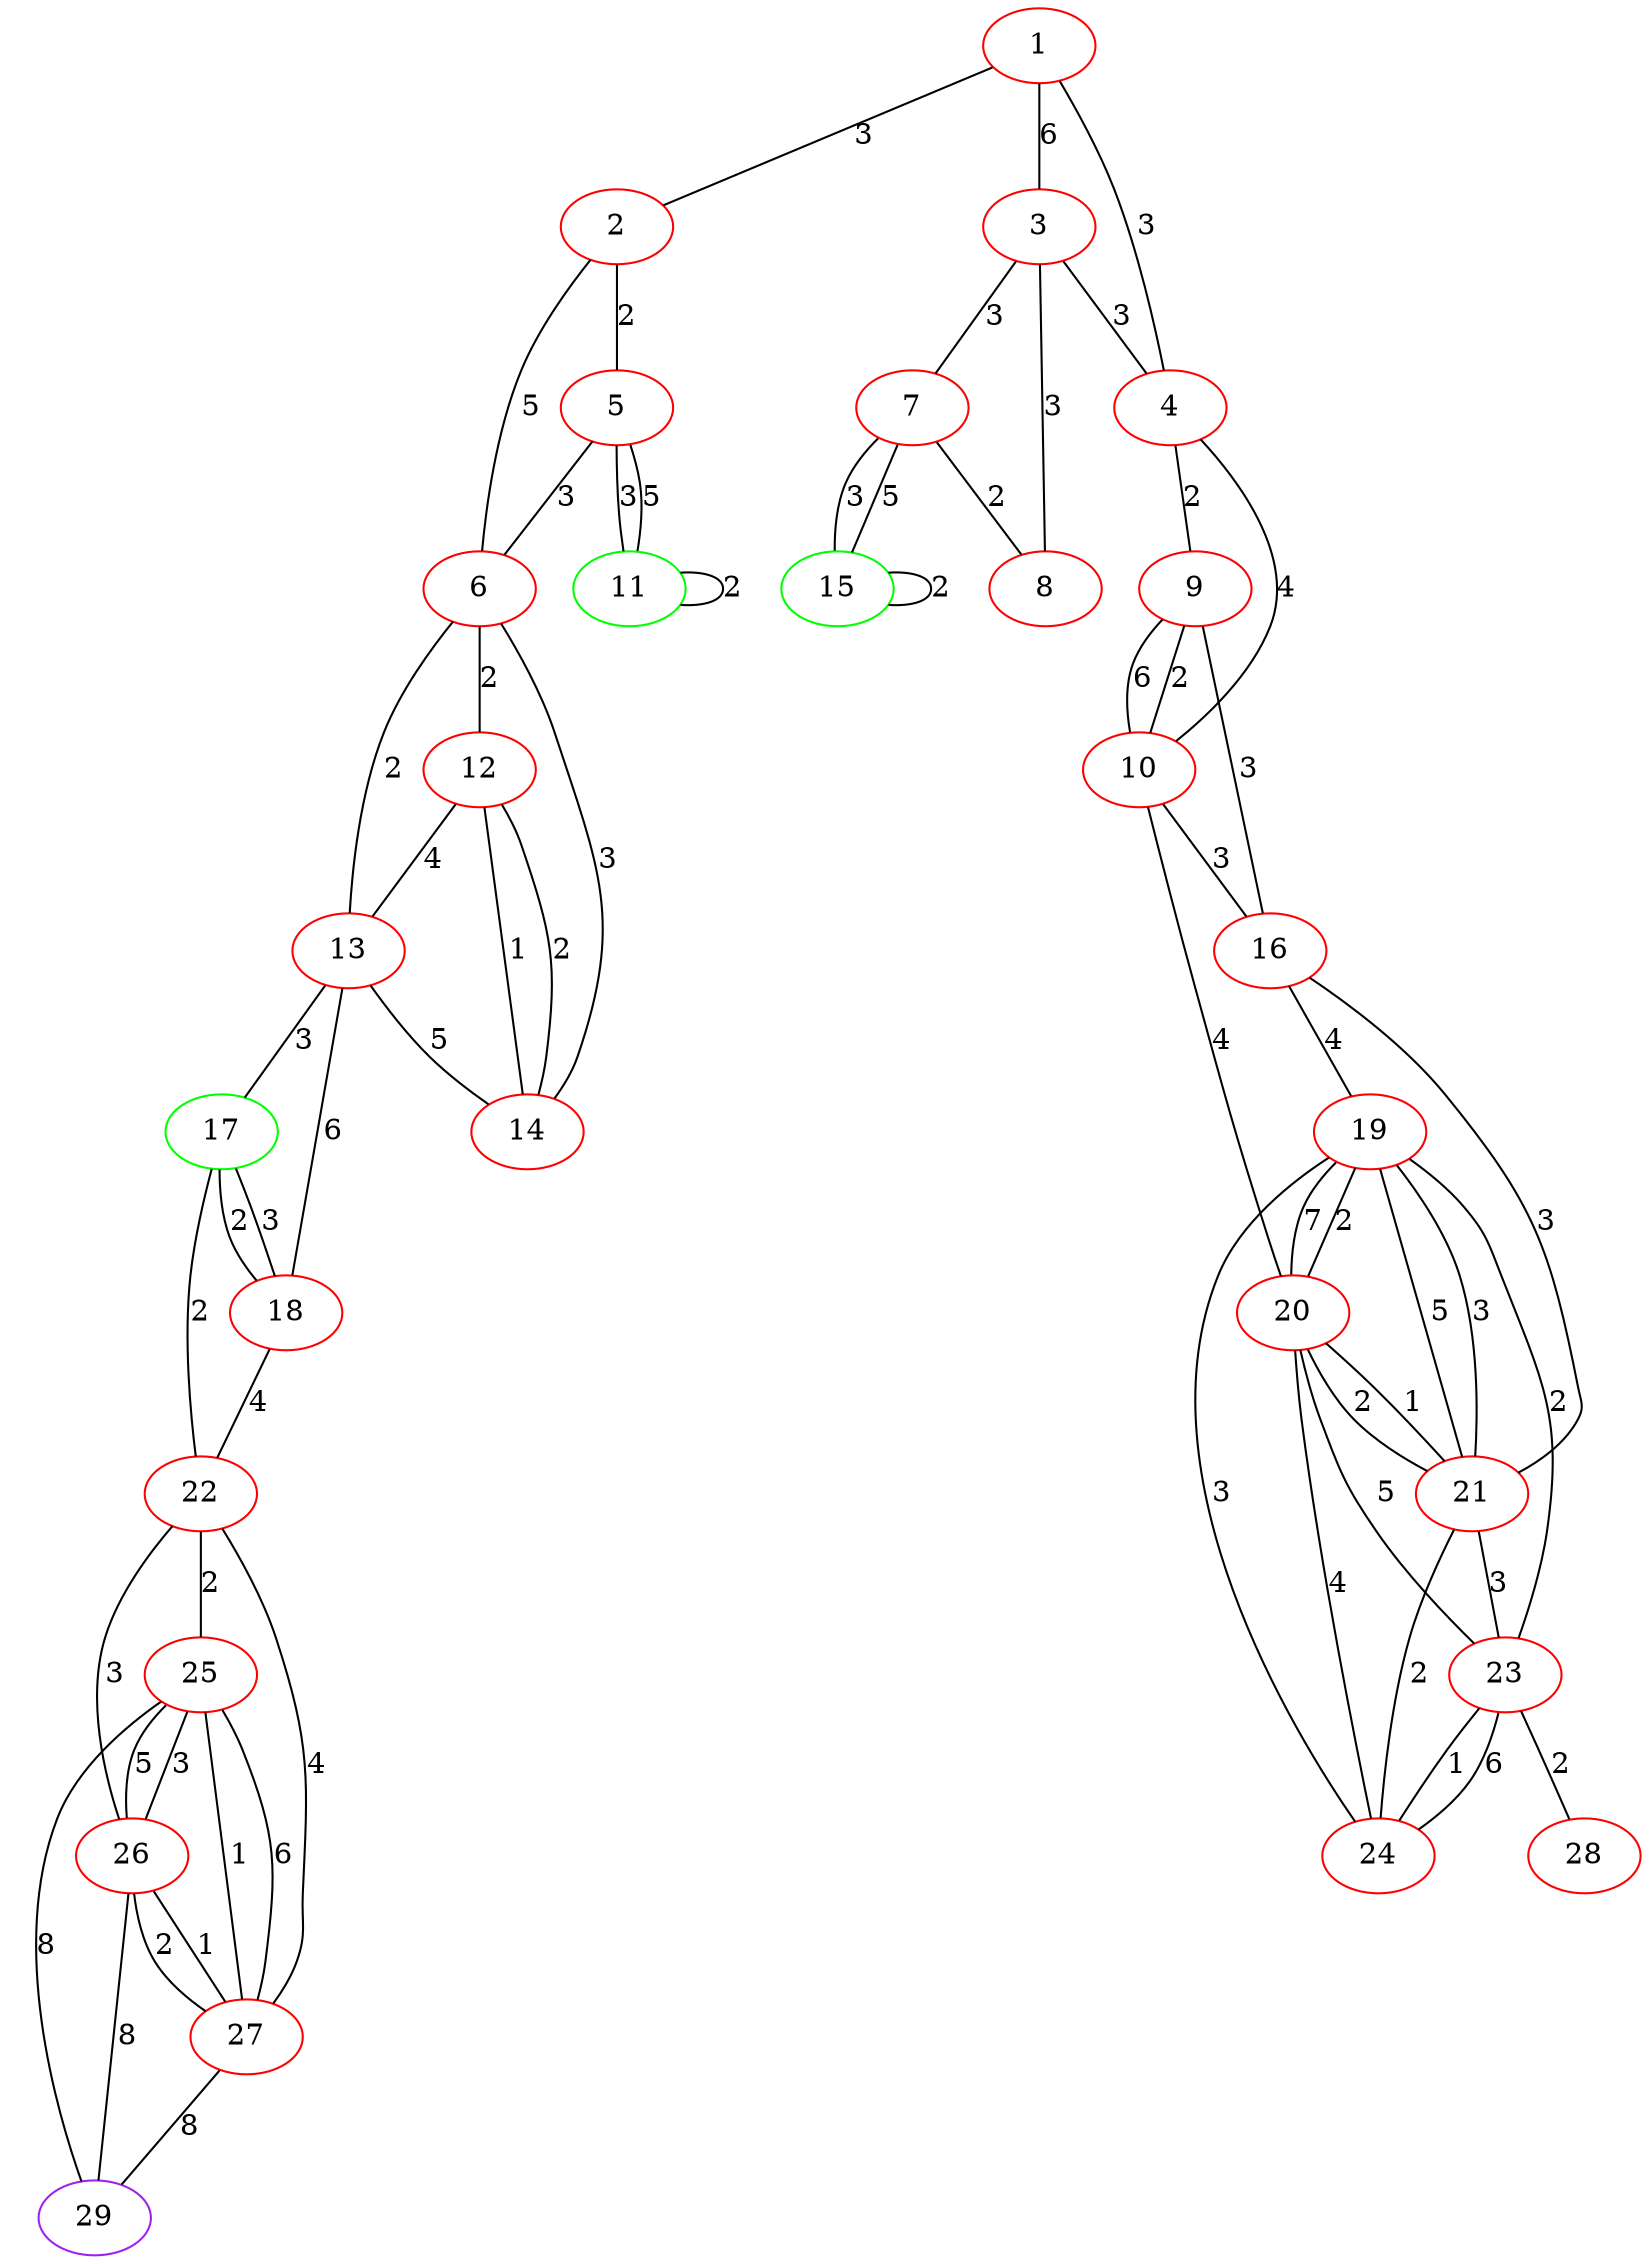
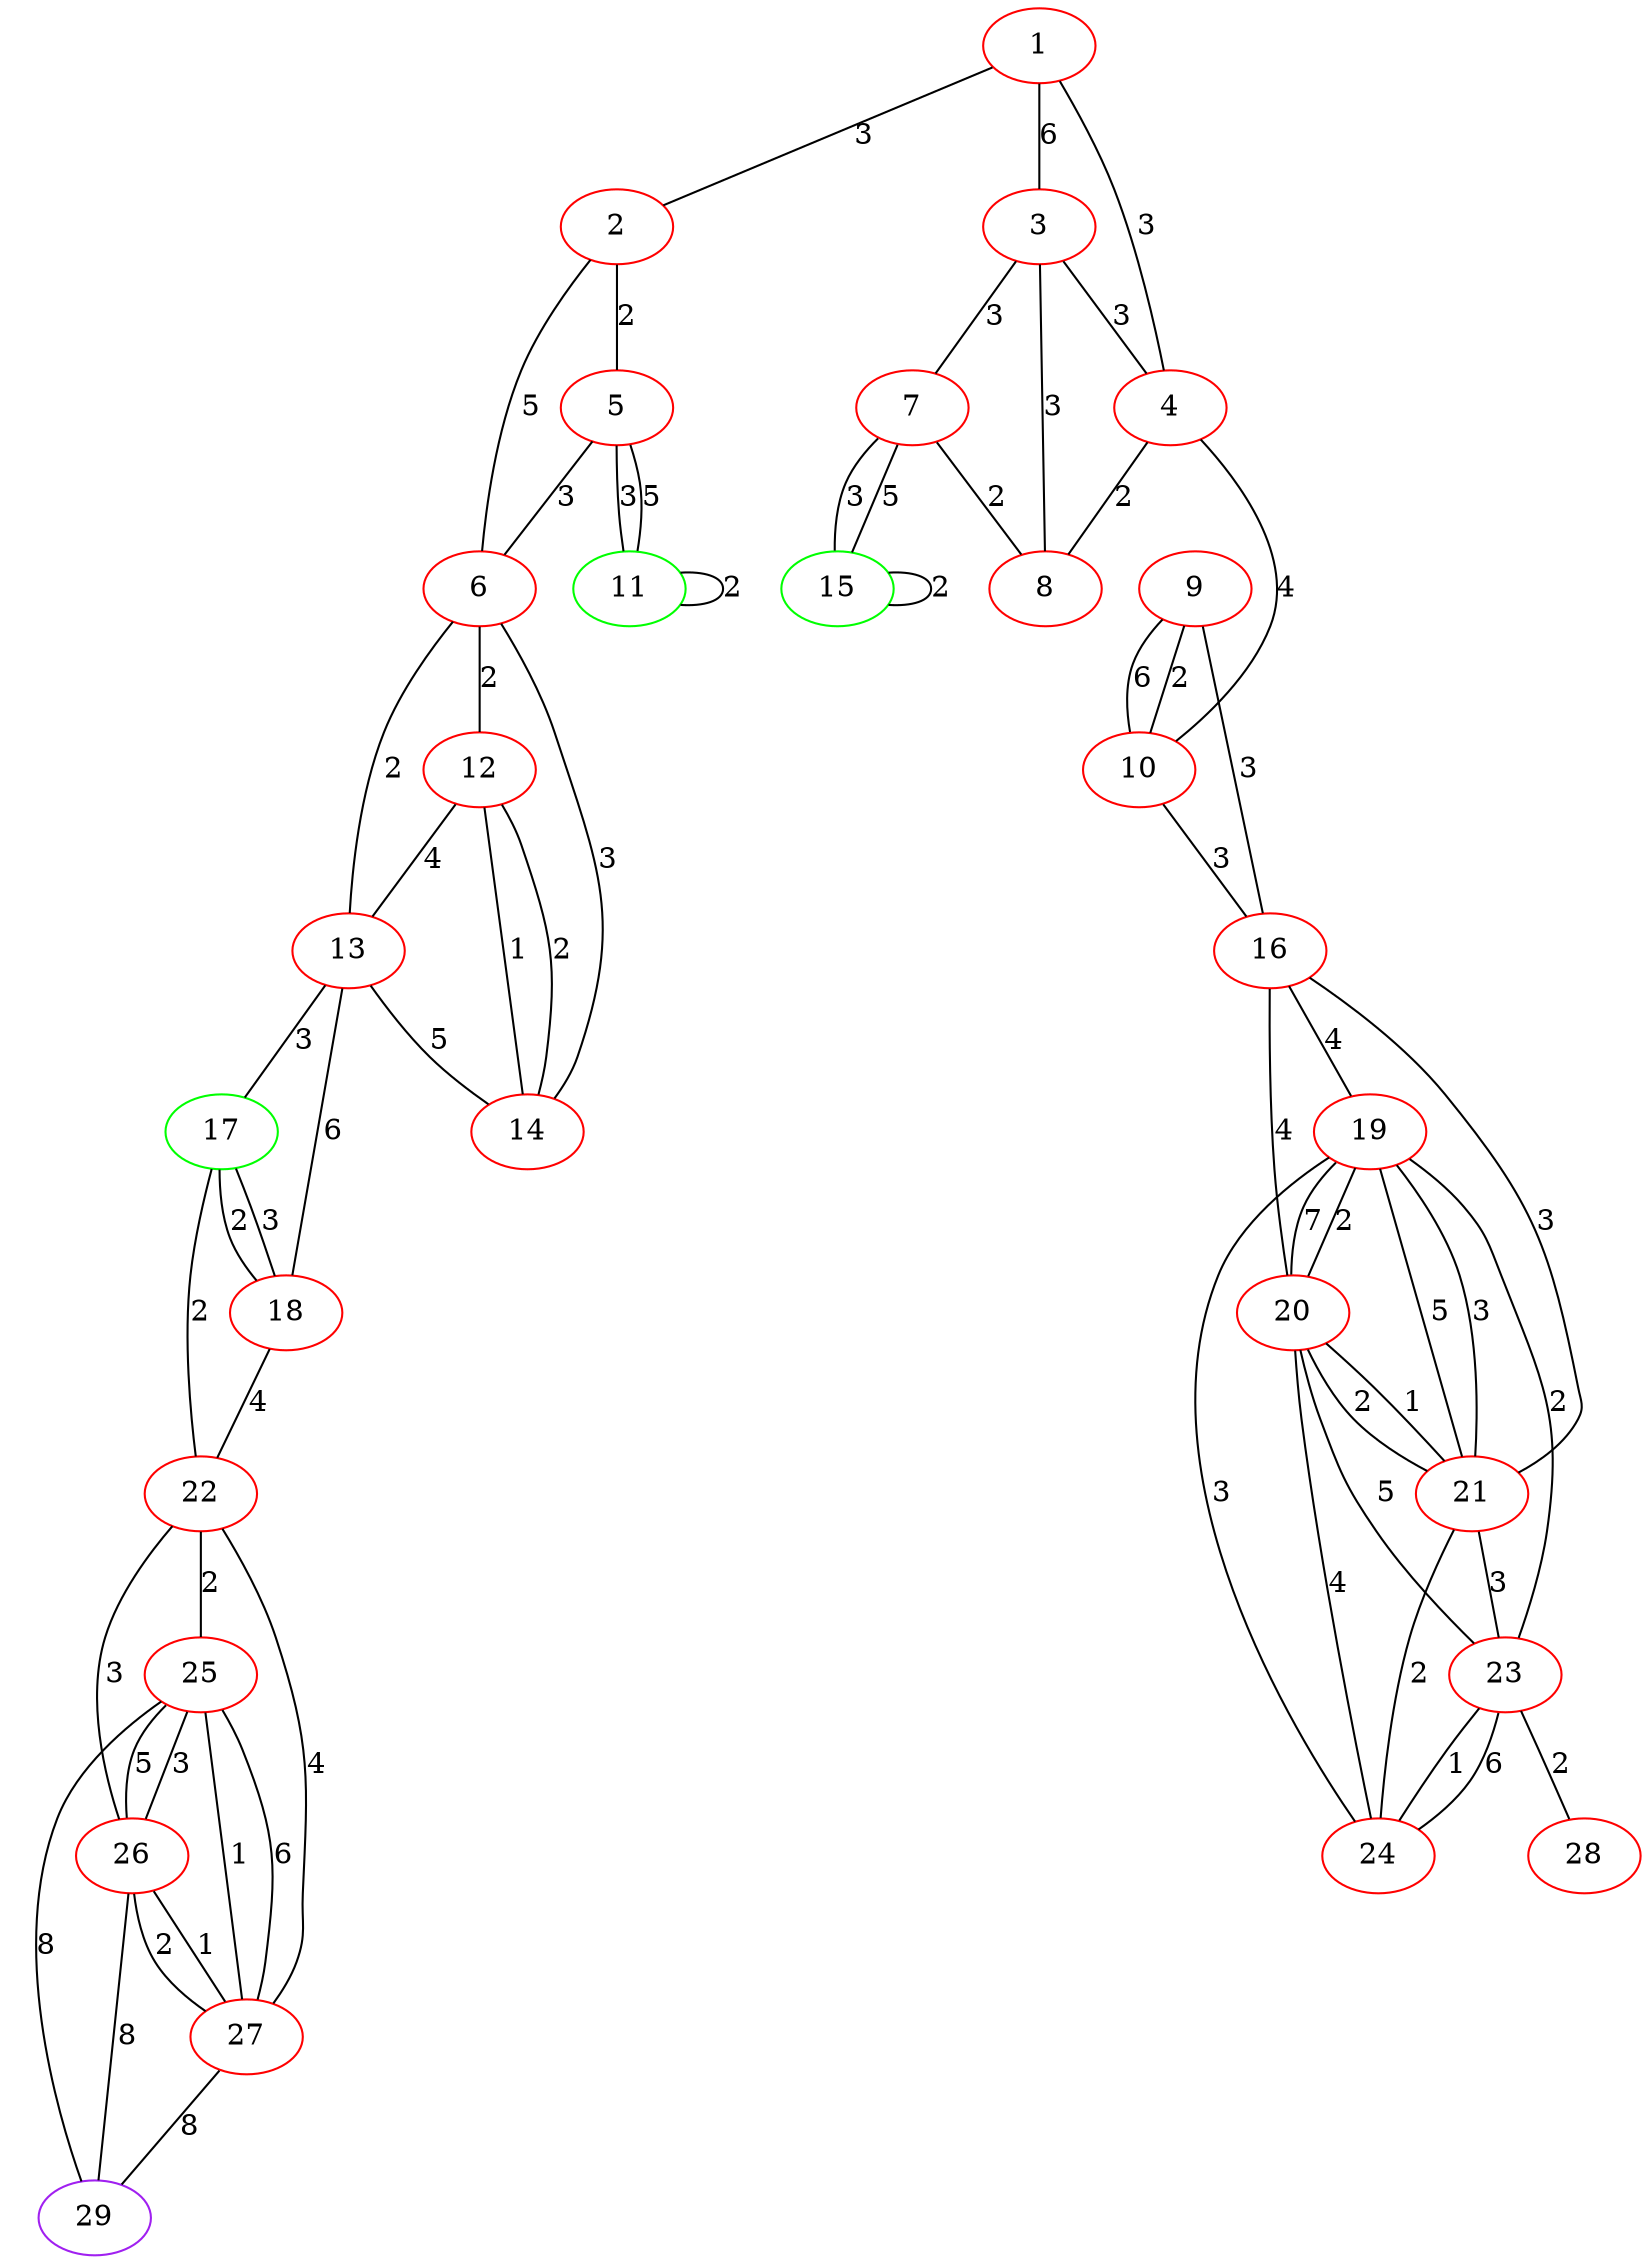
edge "4" -- "9": now "4" -- "8"
edge "10" -- "20": now "16" -- "20"
